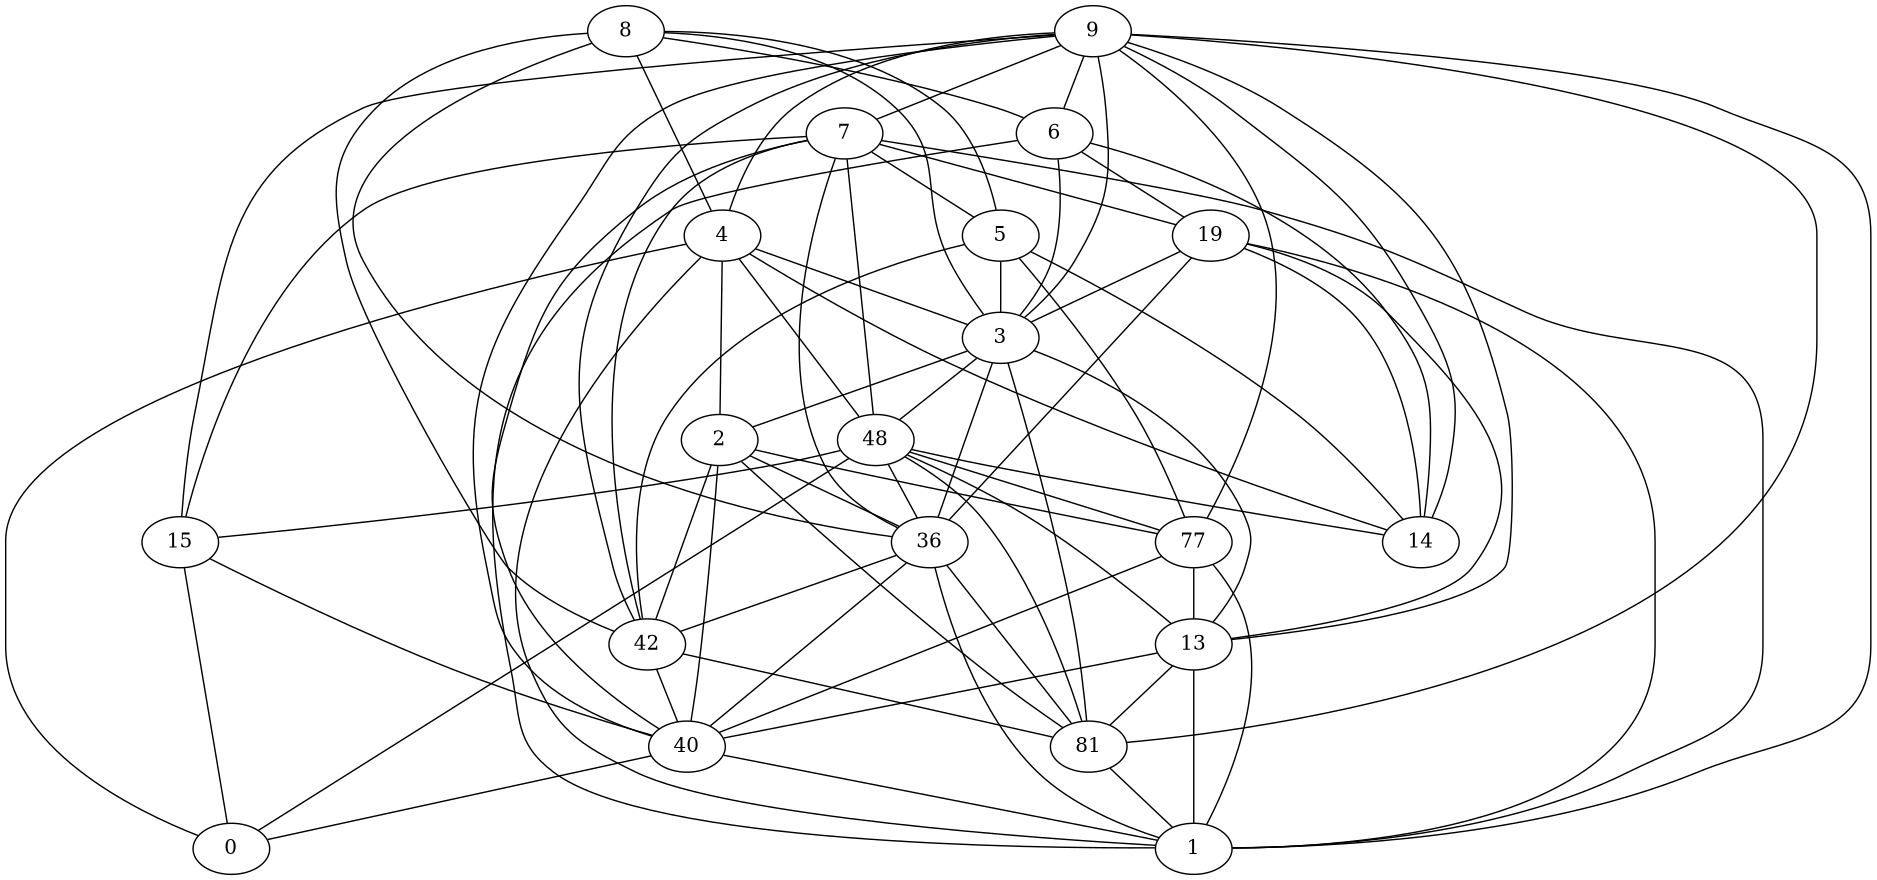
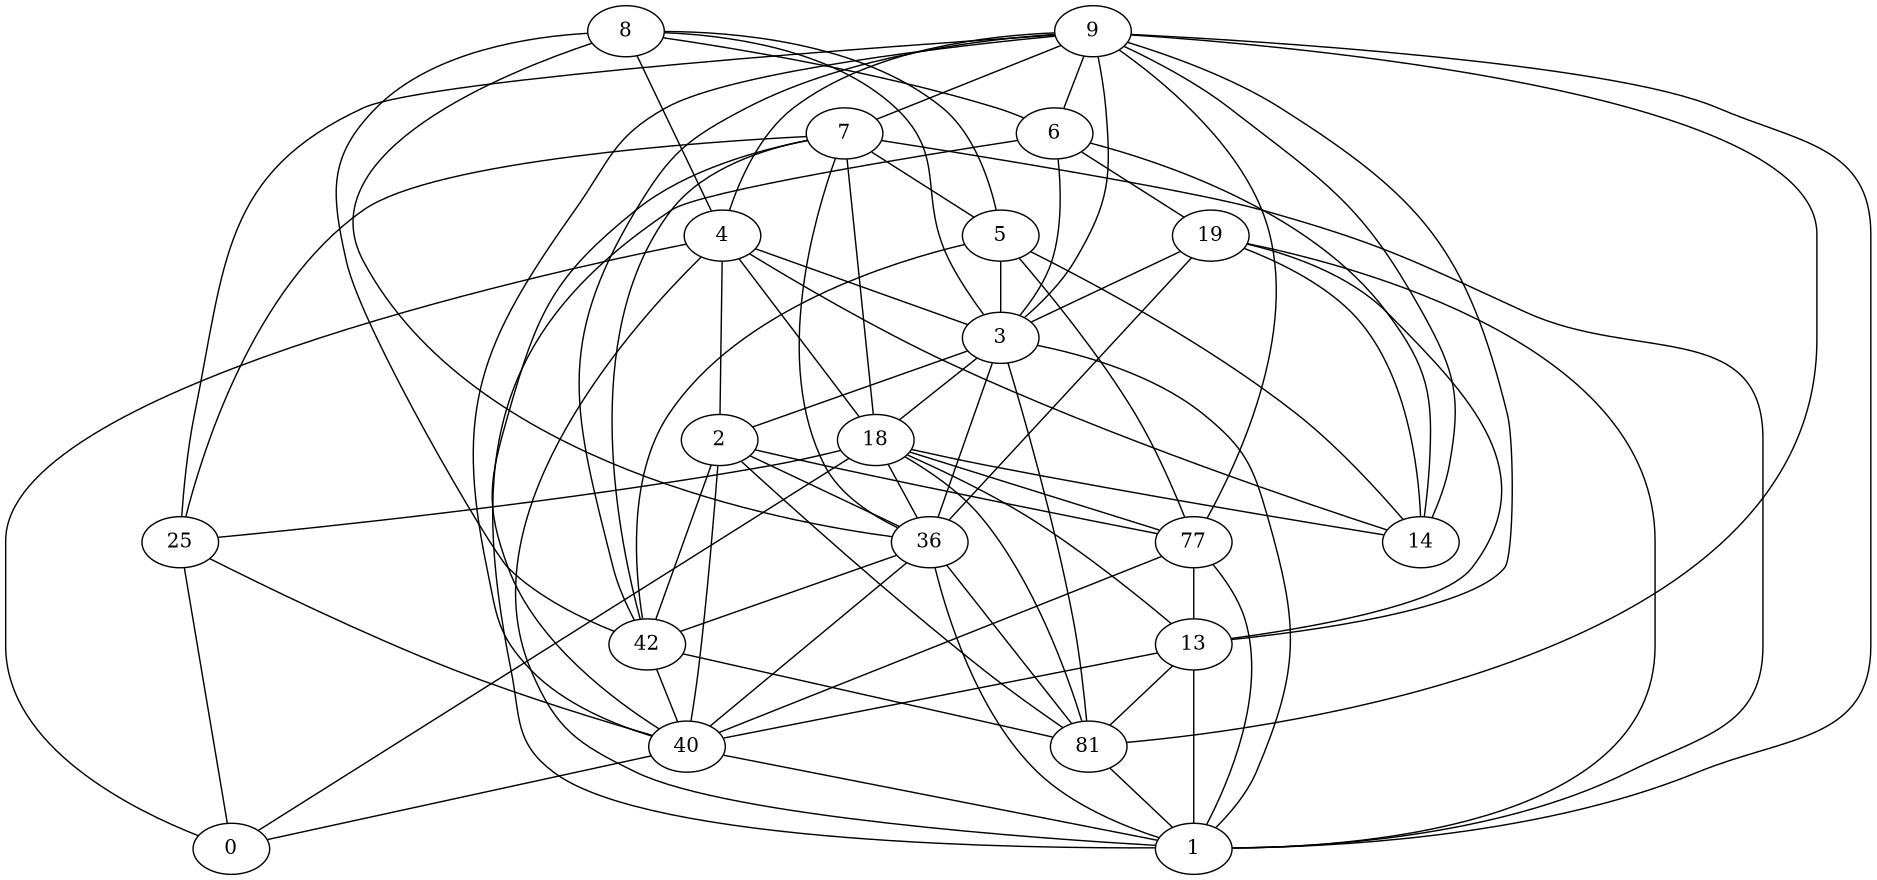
edge "7" -- "19": removed
node "48": label "48" -> "18"
edge "3" -- "13": now "3" -- "1"
node "15": label "15" -> "25"
